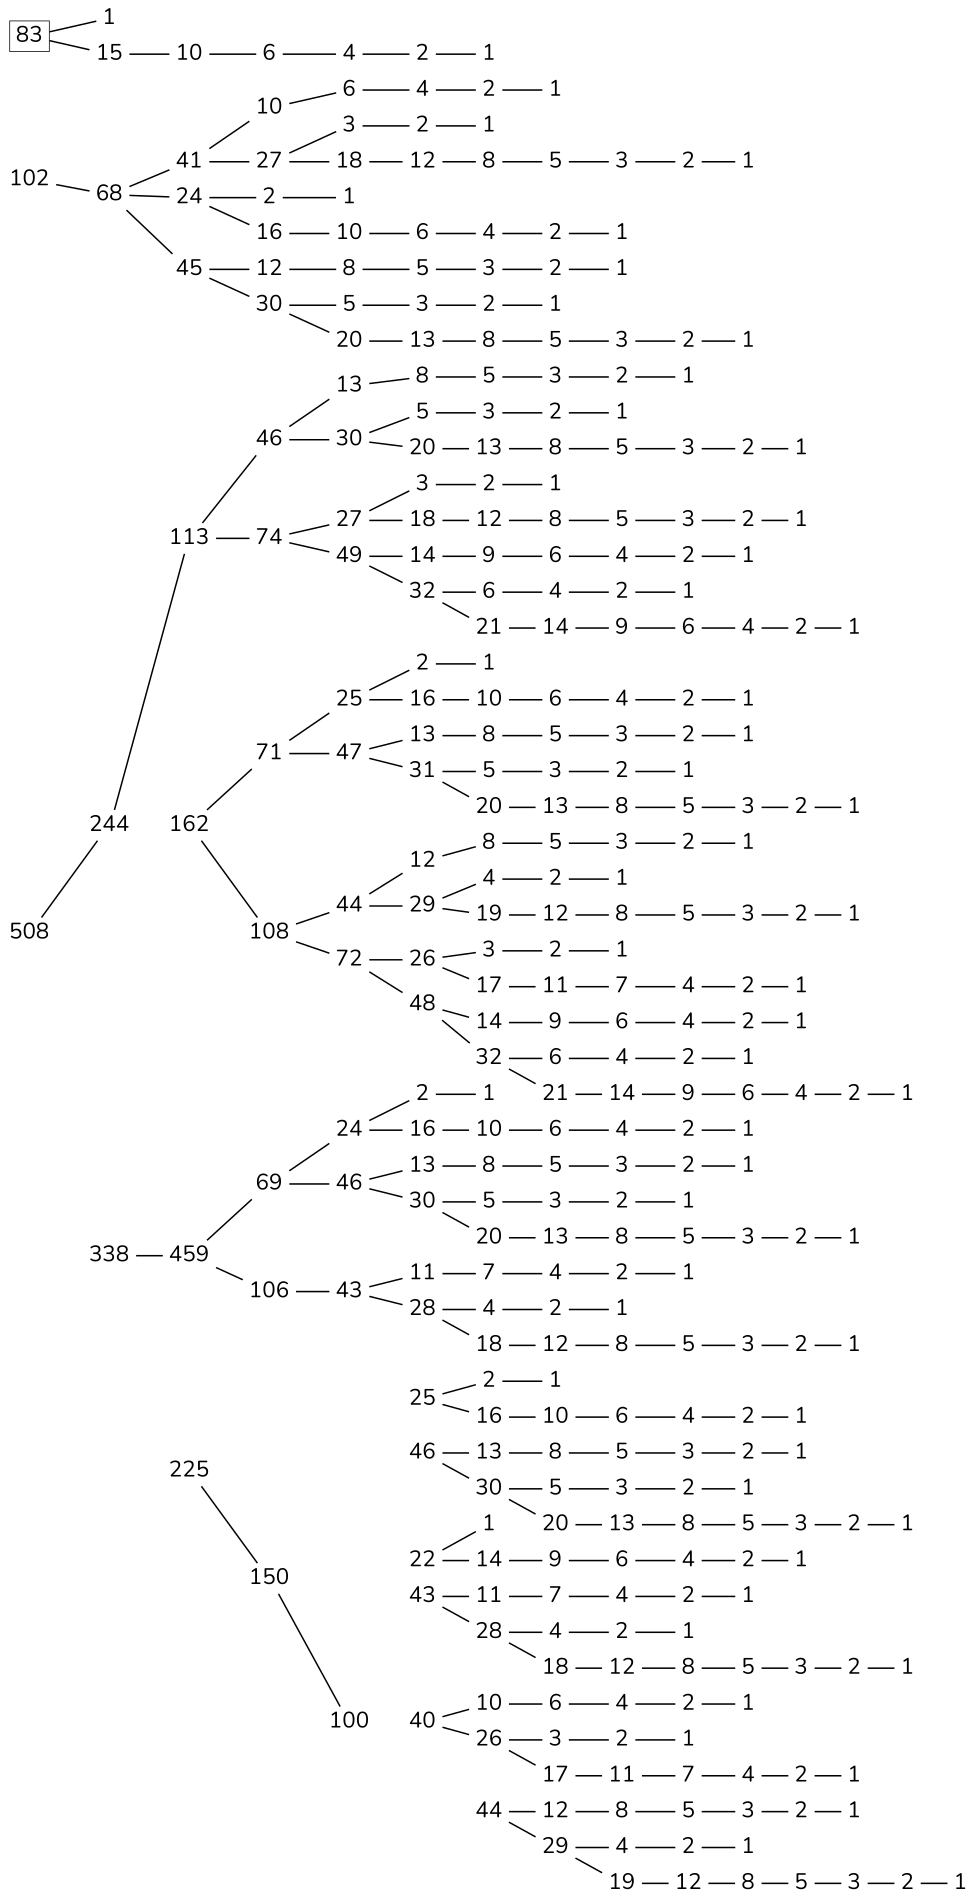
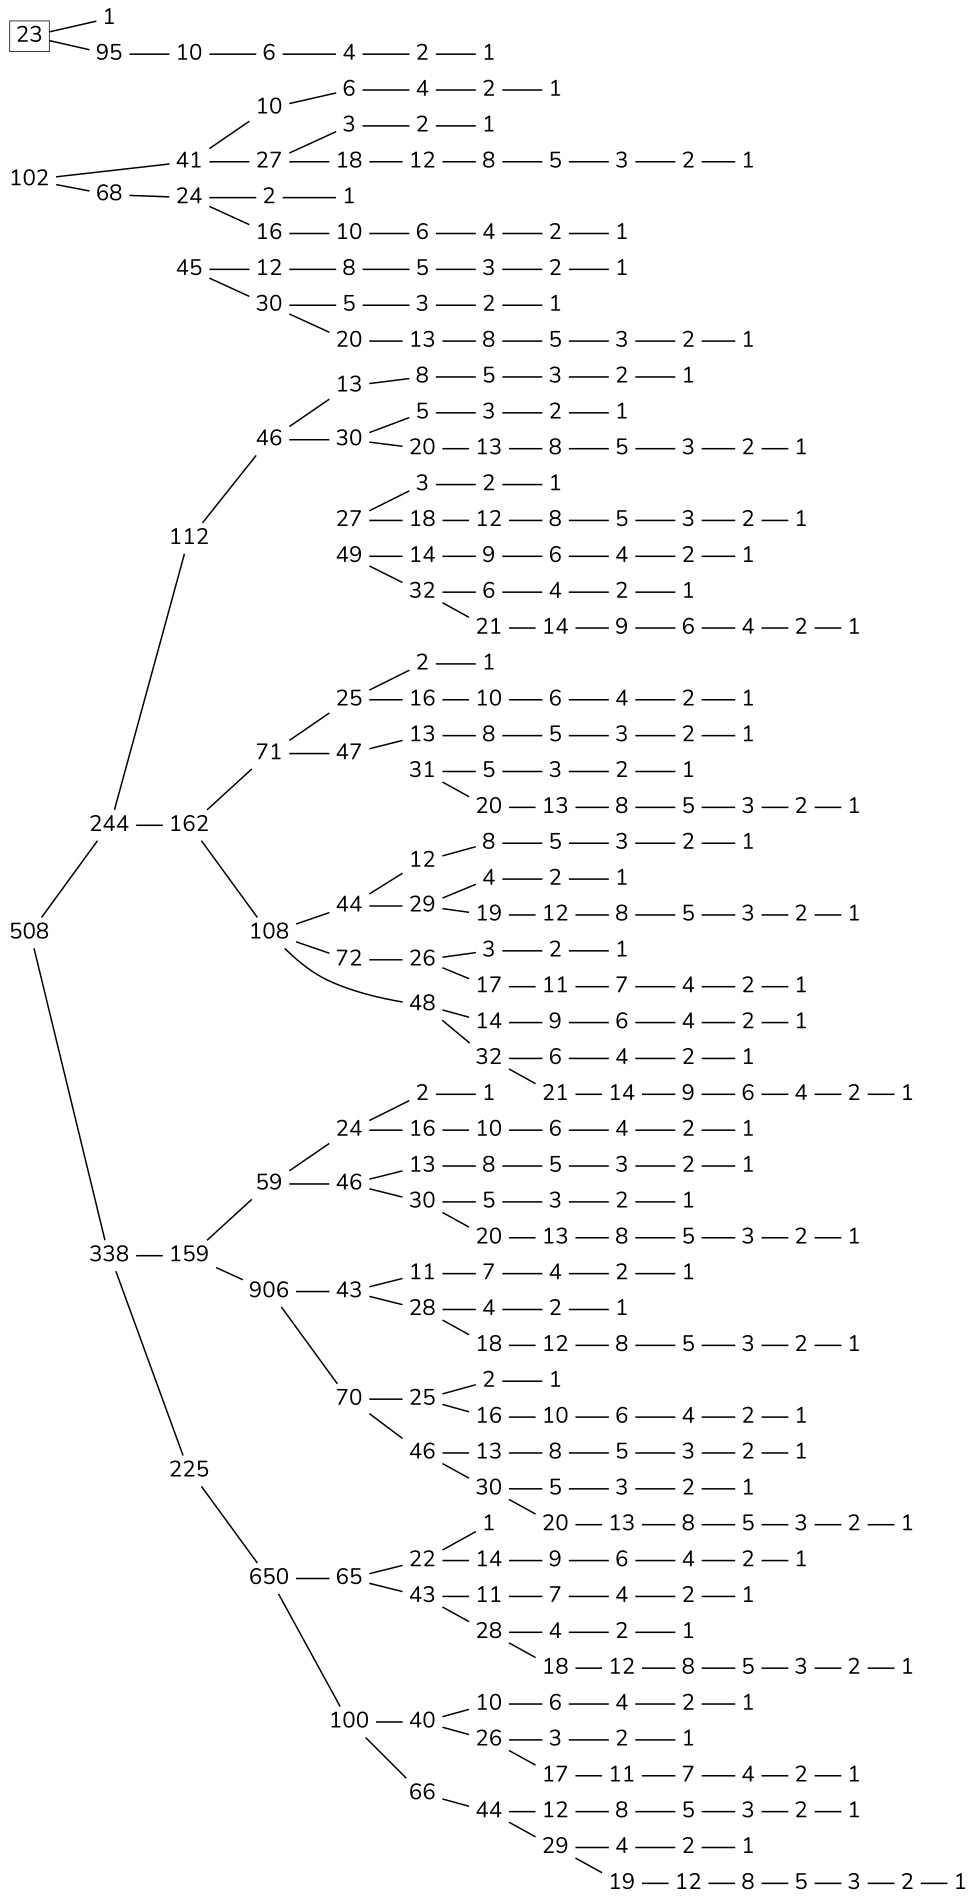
node "83": label "83" -> "23"
node "15": label "15" -> "95"
edge "41" -- "68": now "41" -- "102"
edge "68" -- "45": removed
node "113": label "113" -> "112"
node "74": removed
edge "47" -- "31": removed
edge "244" -- "162": added
edge "72" -- "48": now "108" -- "48"
edge "508" -- "338": added
node "69": label "69" -> "59"
node "459": label "459" -> "159"
node "106": label "106" -> "906"
edge "338" -- "225": added
node "70": added
node "150": label "150" -> "650"
node "65": added
edge "100" -- "40": added
node "66": added
